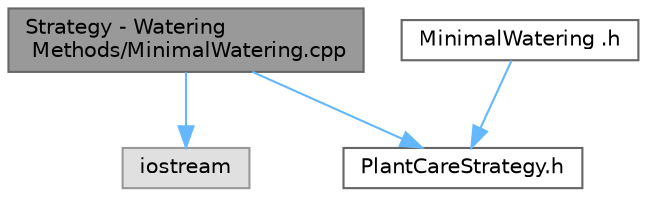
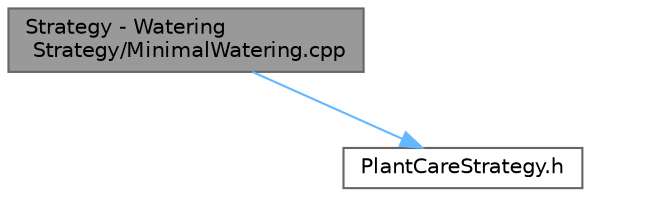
node "Strategy - Watering Methods/MinimalWatering.cpp": label "Strategy - Watering Methods/MinimalWatering.cpp" -> "Strategy - Watering Strategy/MinimalWatering.cpp"
node "MinimalWatering .h": removed
node "iostream": removed
